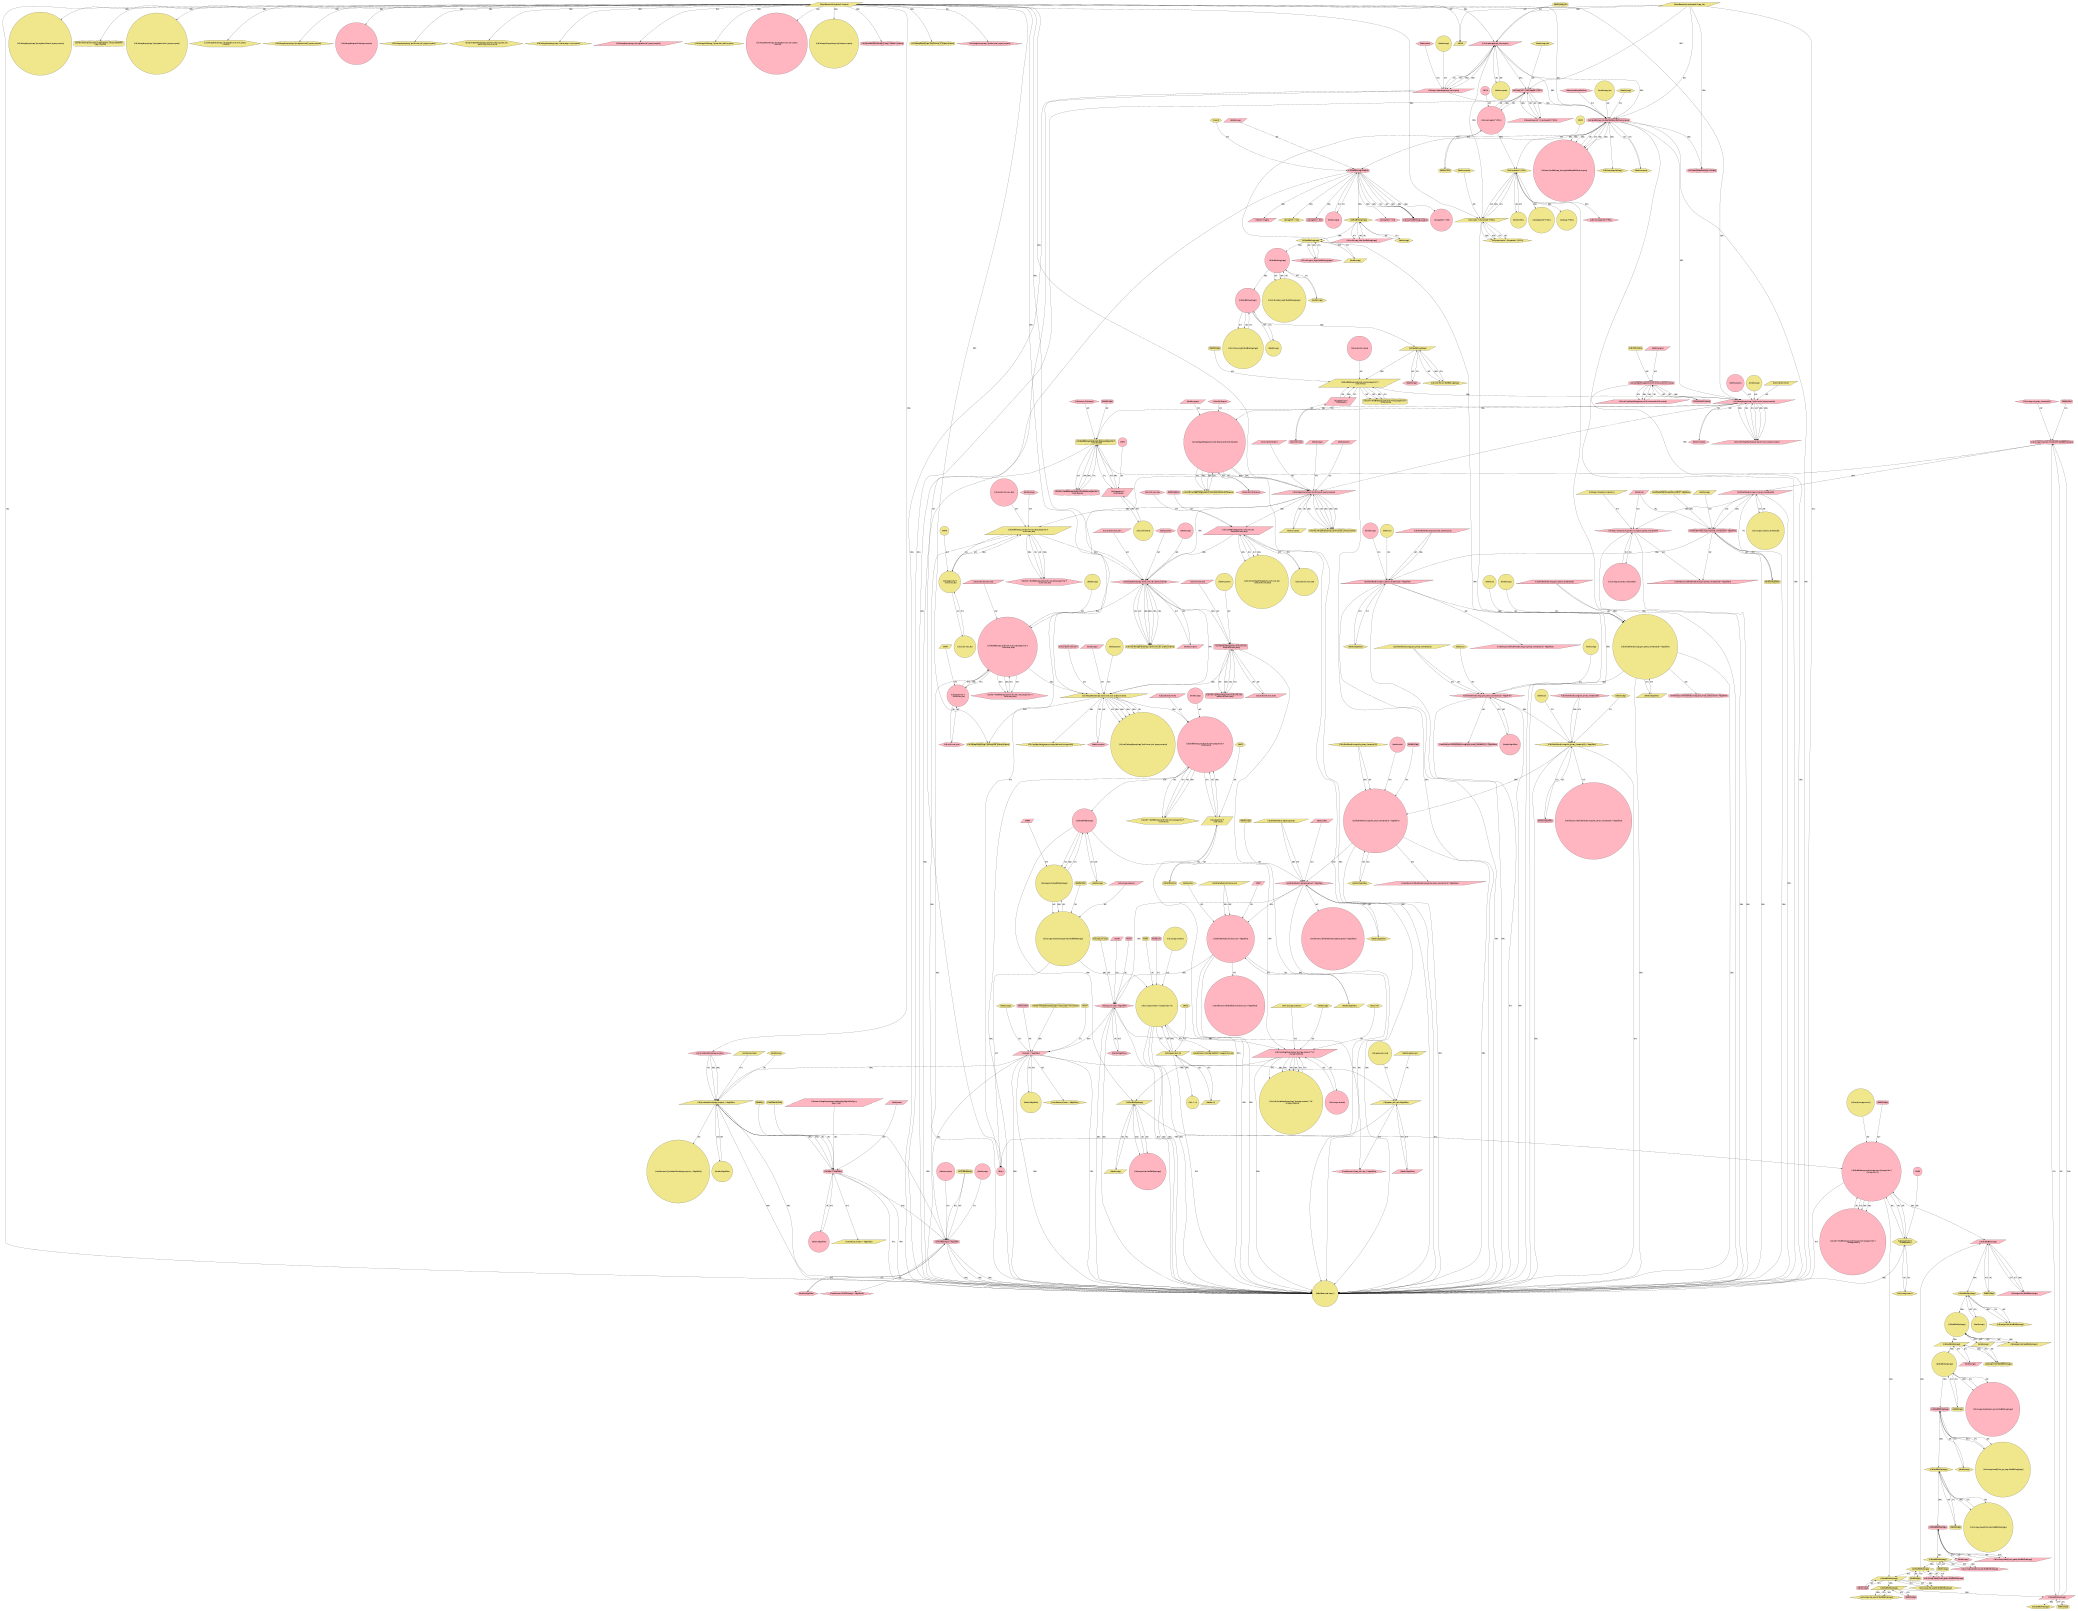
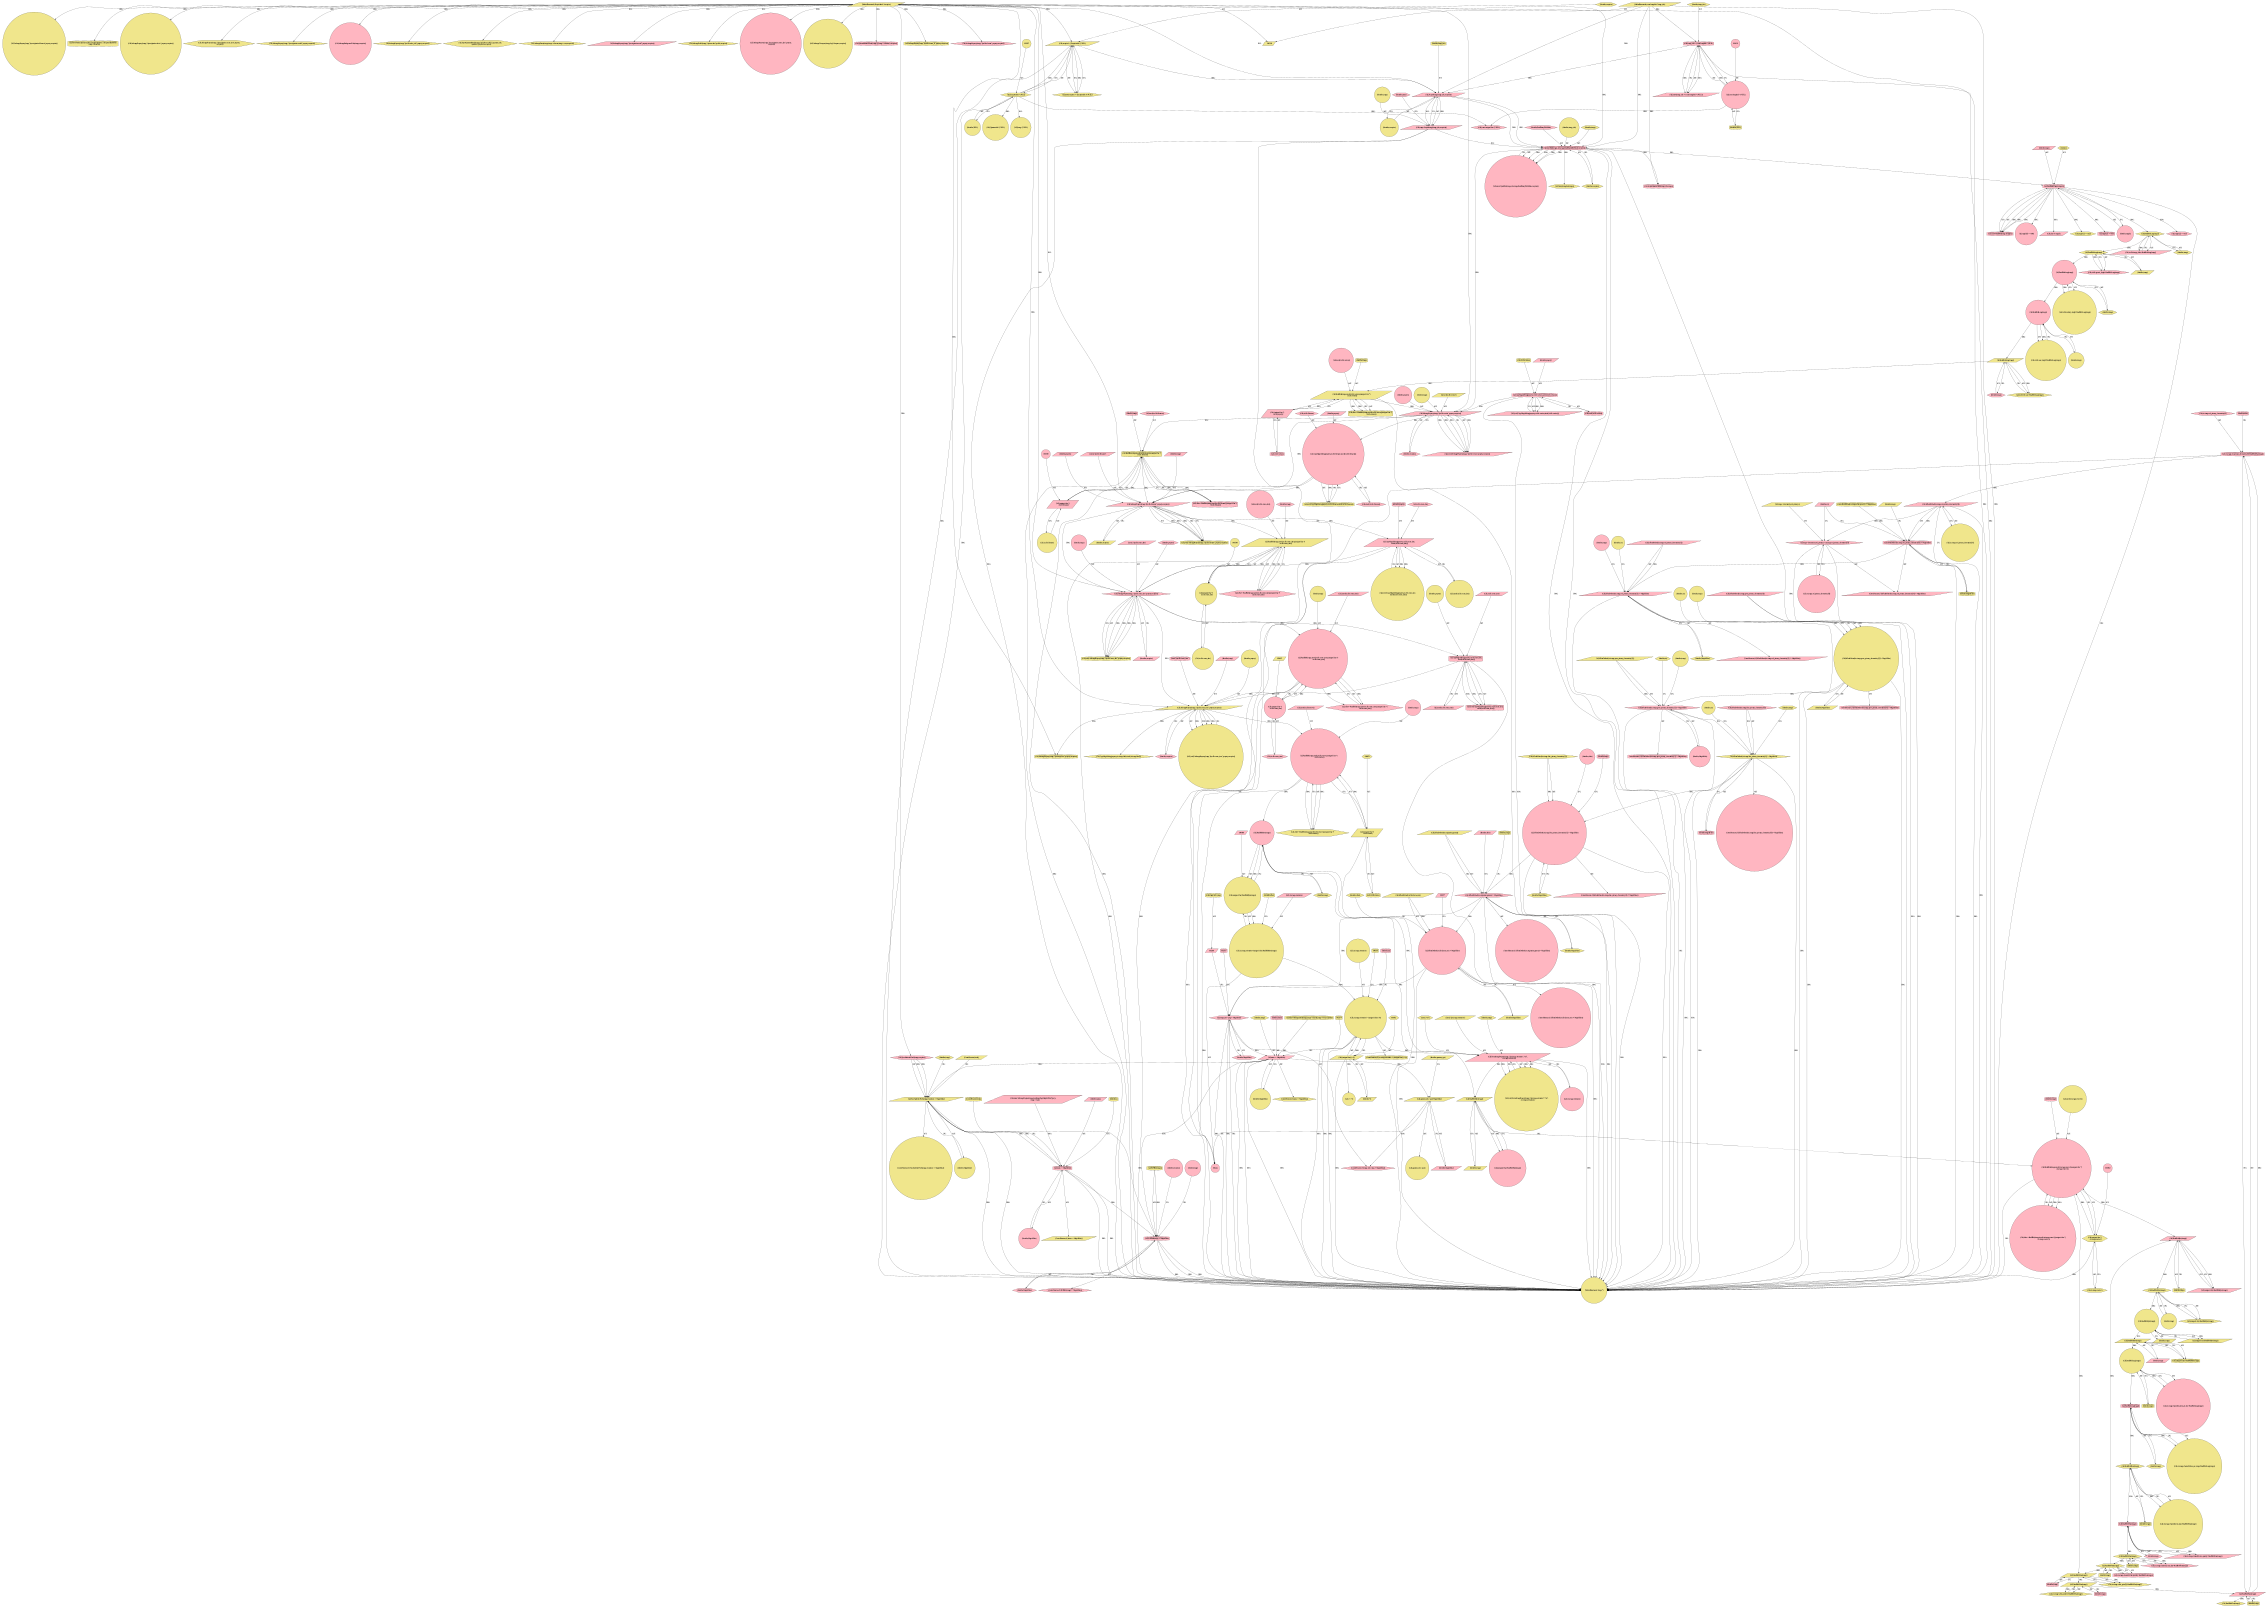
edge "(Call,AcquireImage(image_info,exception))" -> "(Call,image_info != (const ImageInfo *) NULL)": reversed
edge "(Call,(const ImageInfo *) NULL)" -> "(Call,(ExceptionInfo *) NULL)": now "(Call,(const ImageInfo *) NULL)" -> "(Call,(const unsigned char *) NULL)"
edge "(Call,image_info->ping)" -> "(Call,image_info->ping != MagickFalse)": now "(Call,image_info->ping)" -> "1002098"
edge "(Call,quantum_info->pack)" -> "(Call,quantum_info->pack=MagickFalse)": reversed
